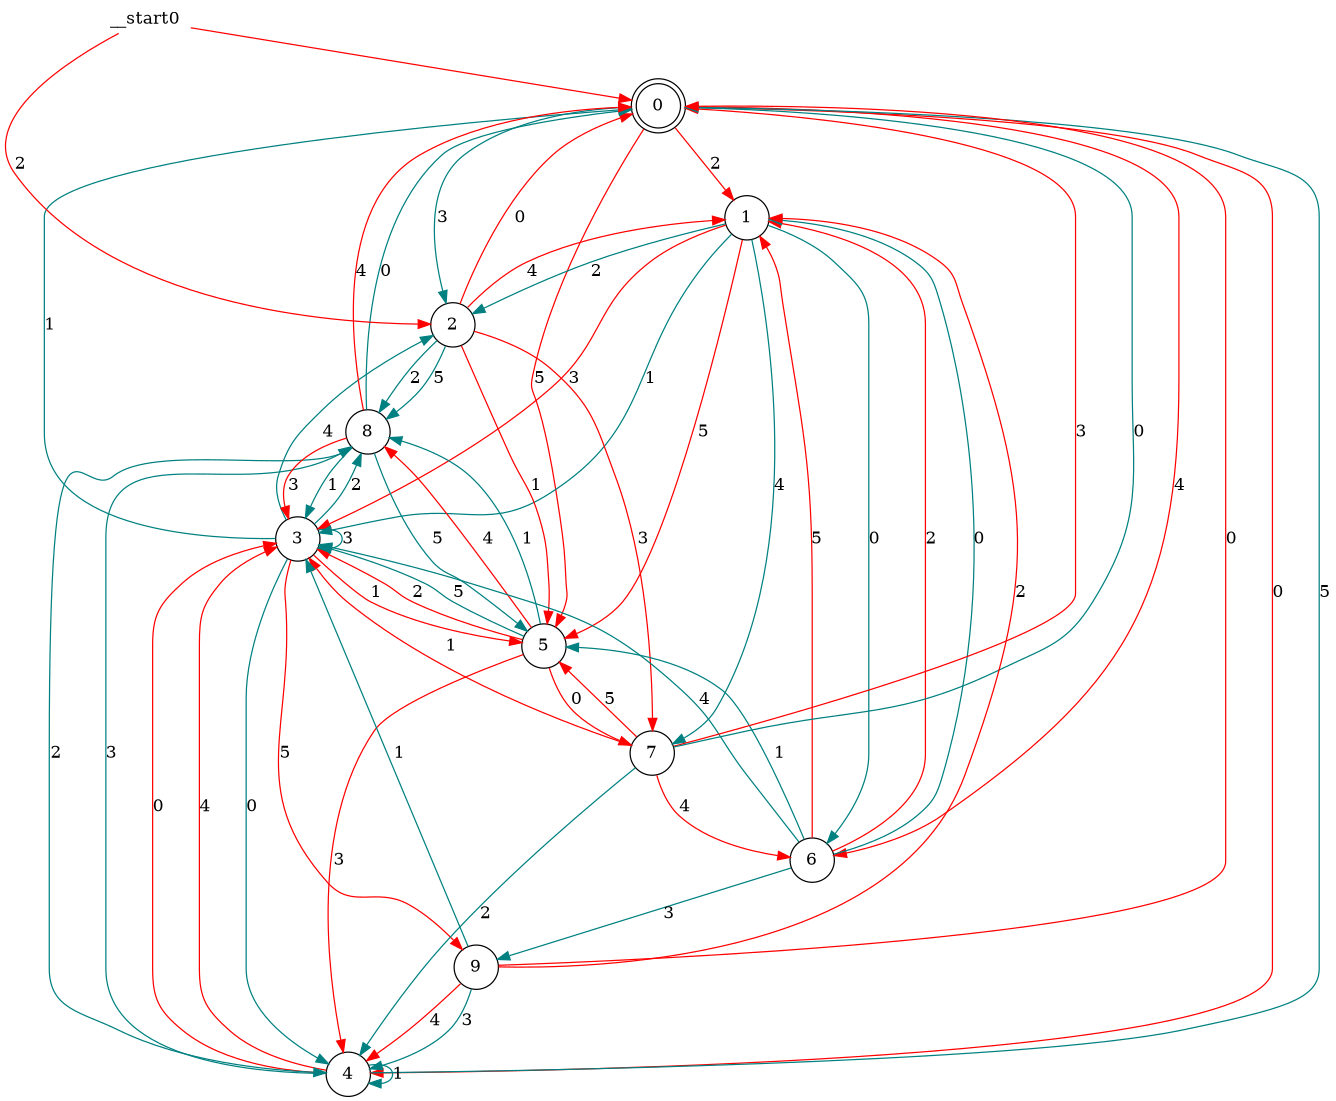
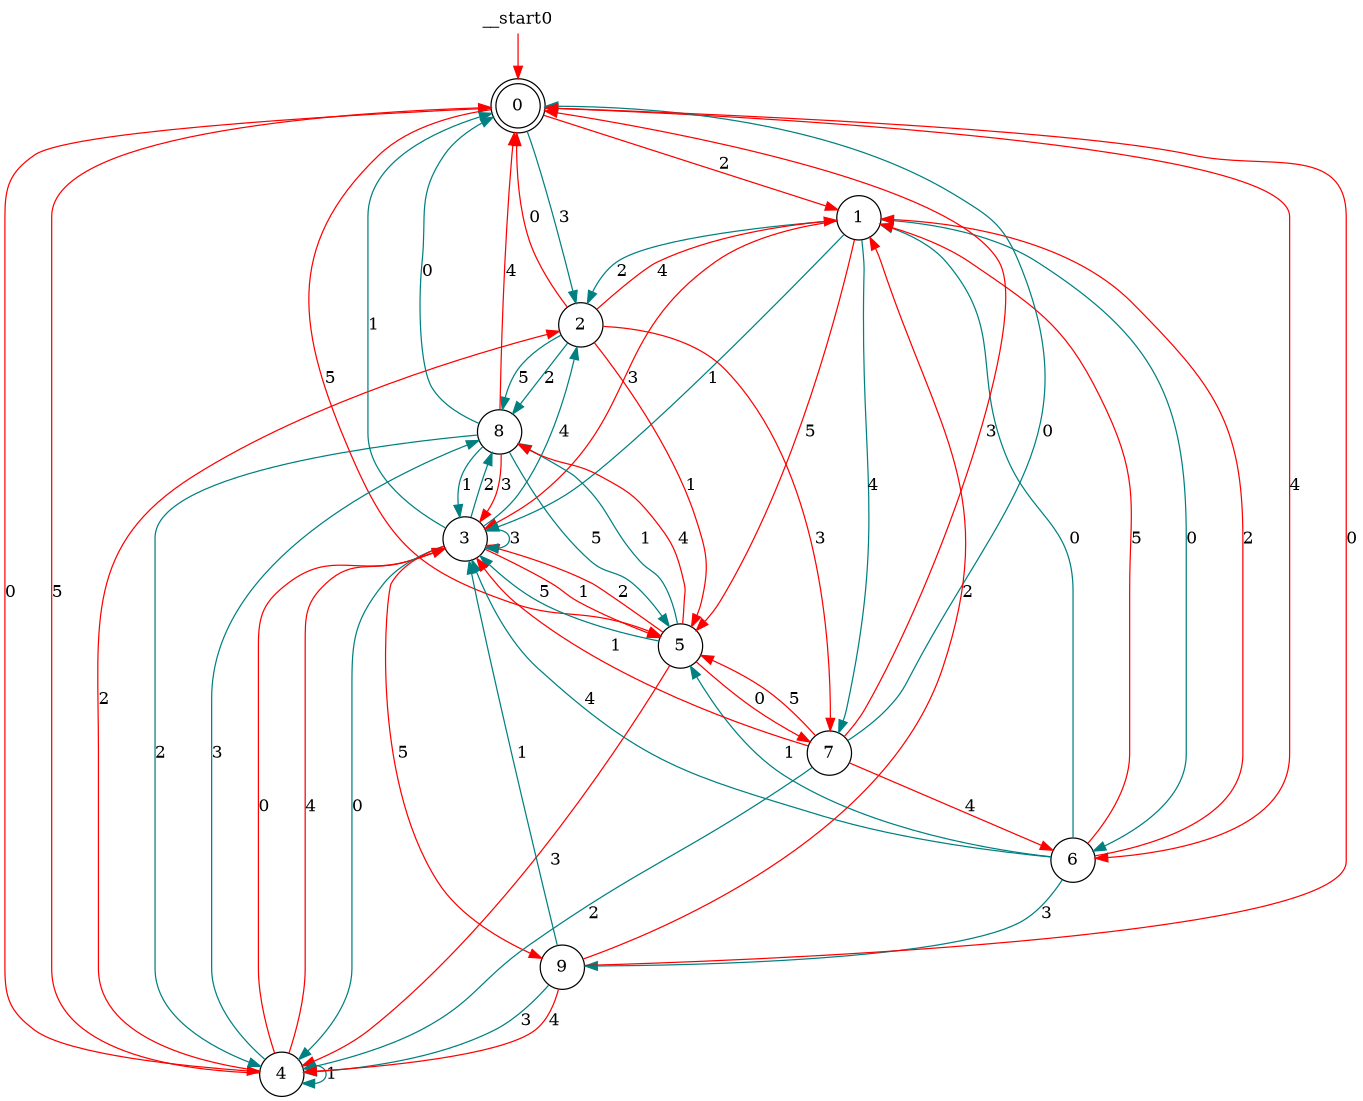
edge "__start0" -> "2": now "4" -> "2"
edge "4" -> "0": color teal -> red
